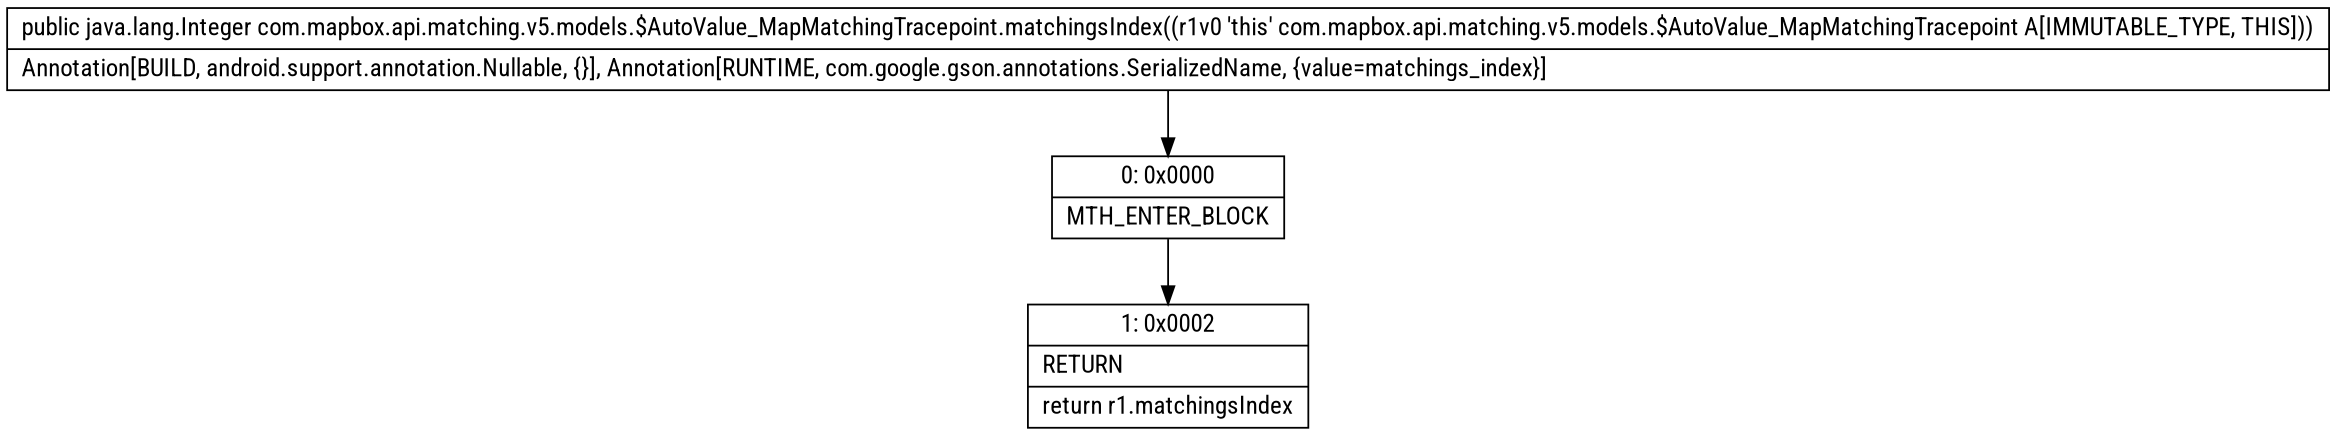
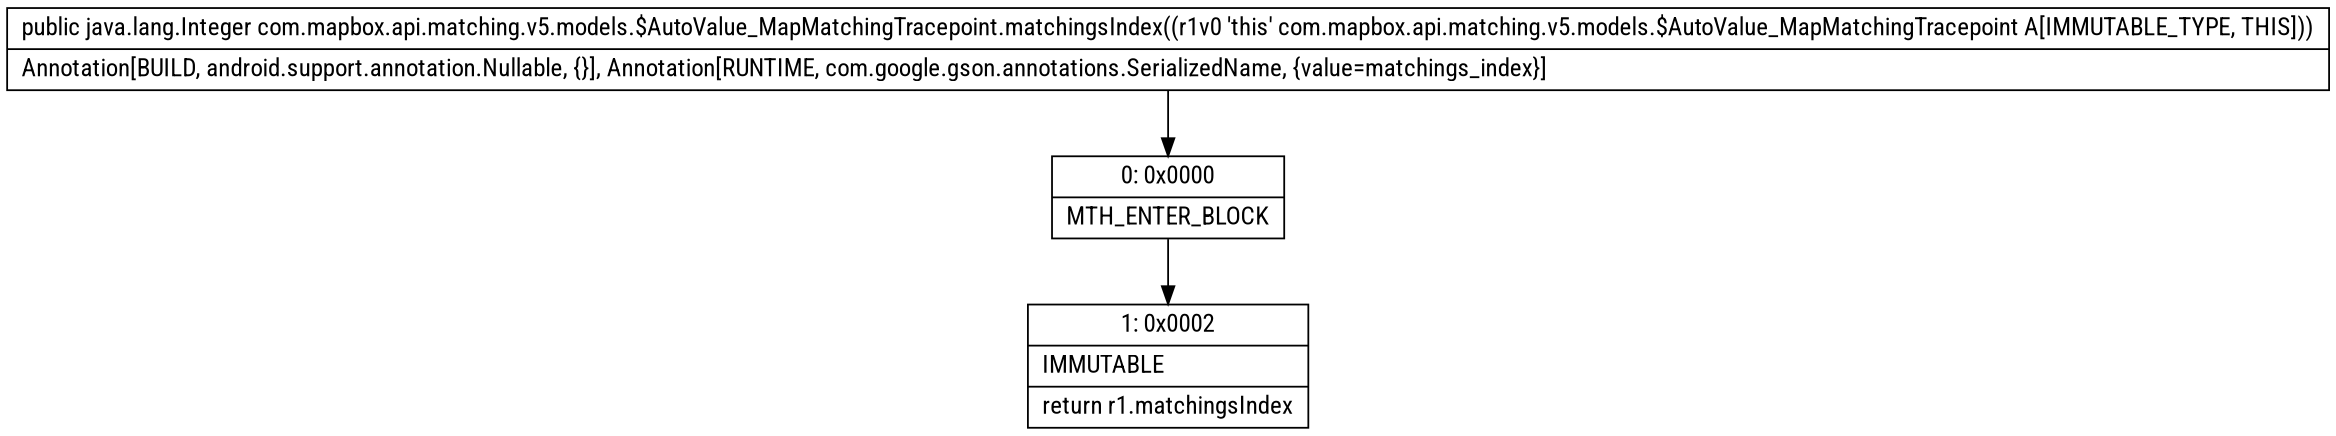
node "1: 0x0002": text "RETURN" -> "IMMUTABLE"
